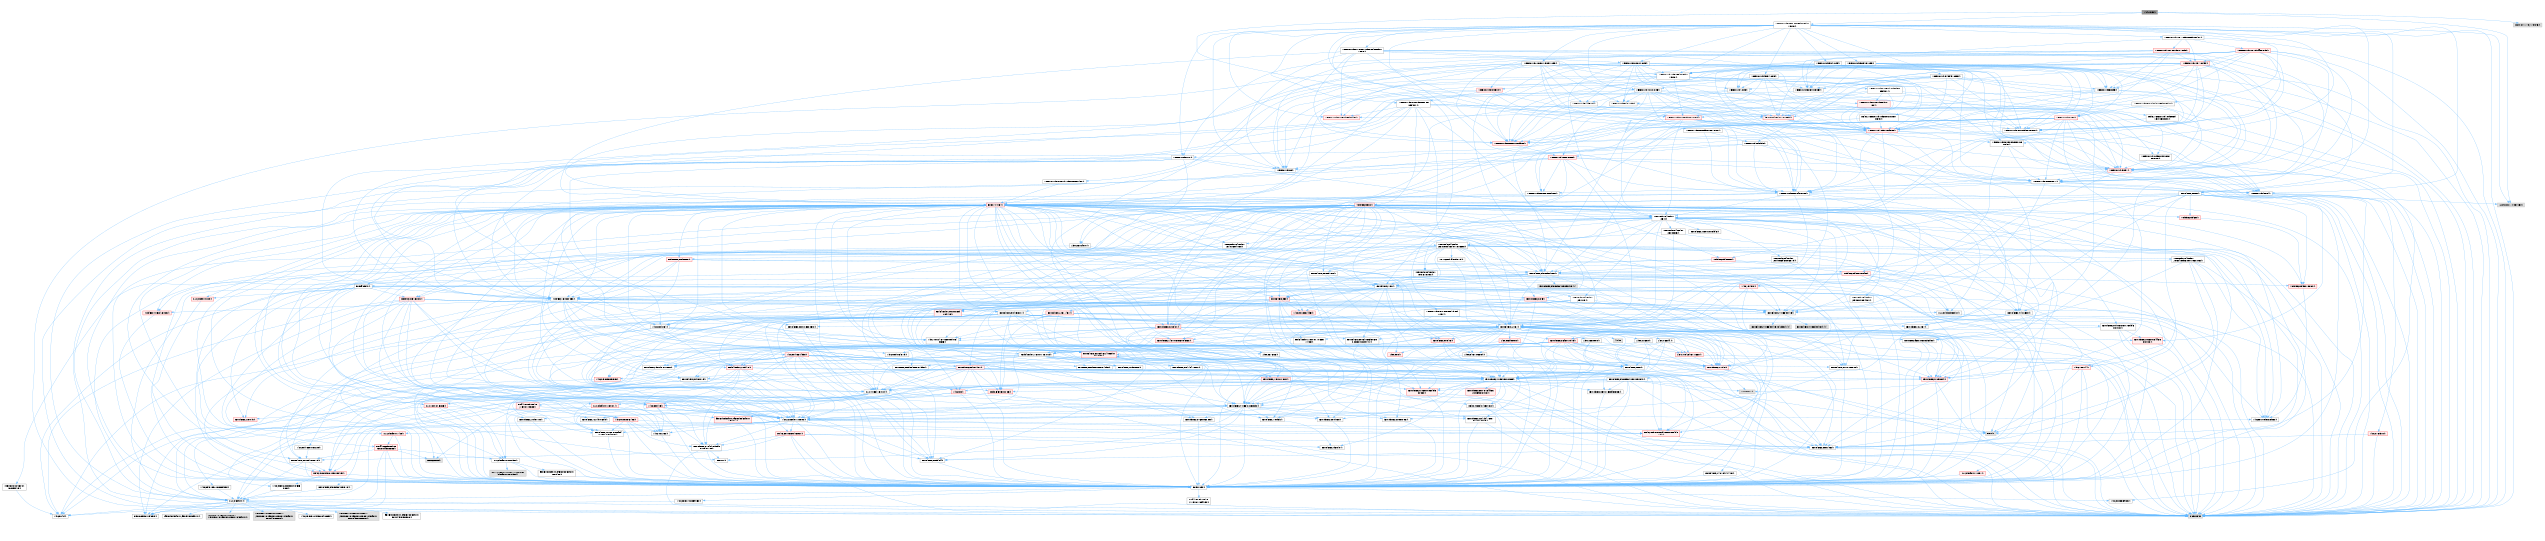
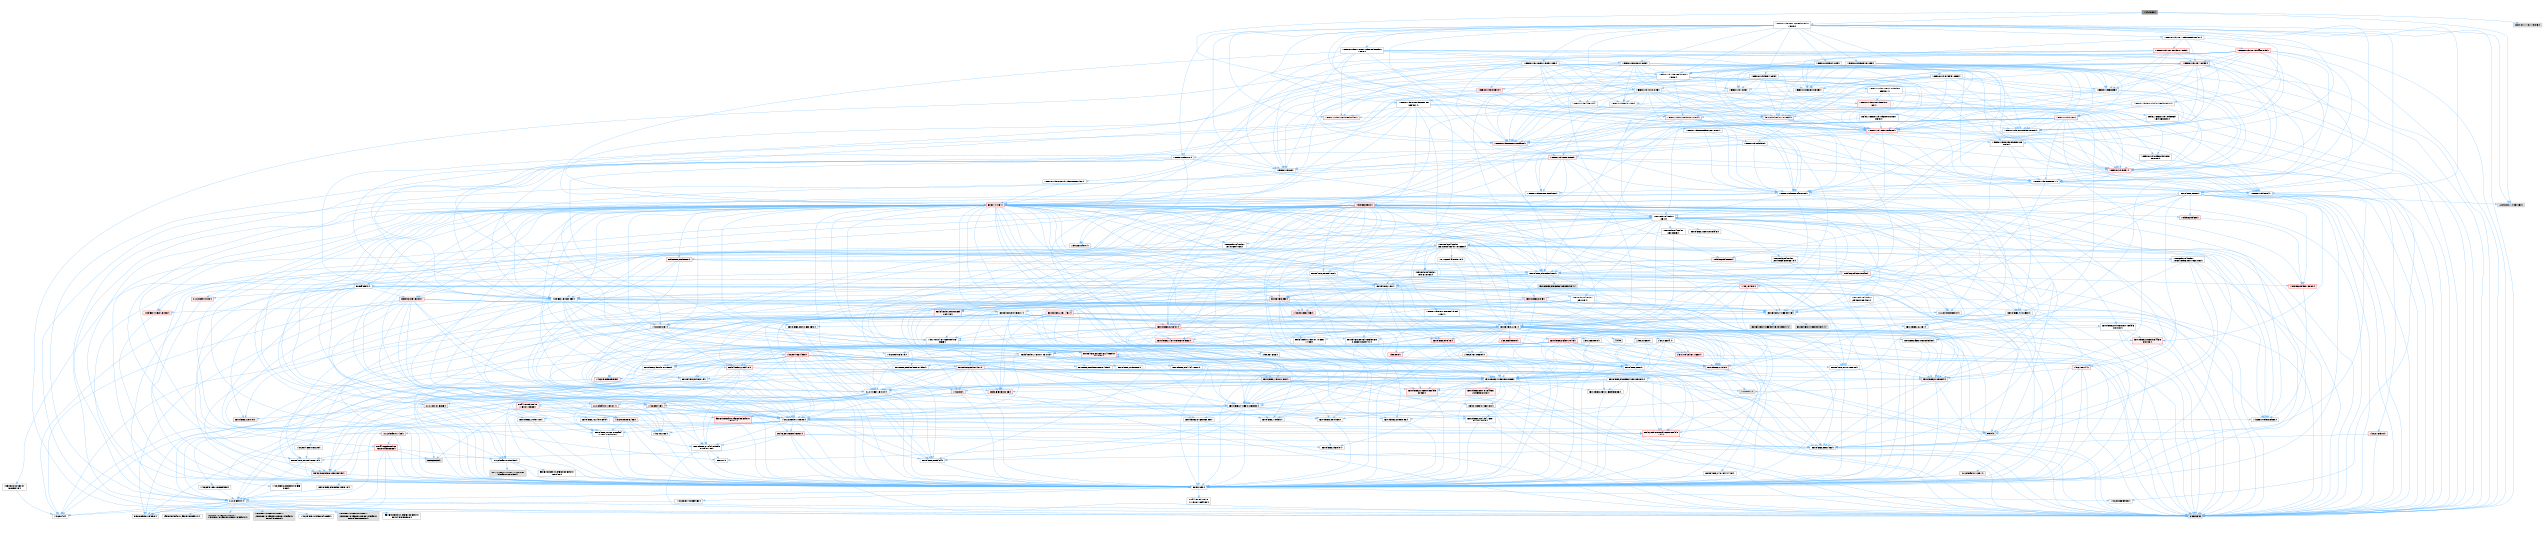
edge "MetasoundArrayNodes.h" -> "MetasoundParamHelper.h": reversed
